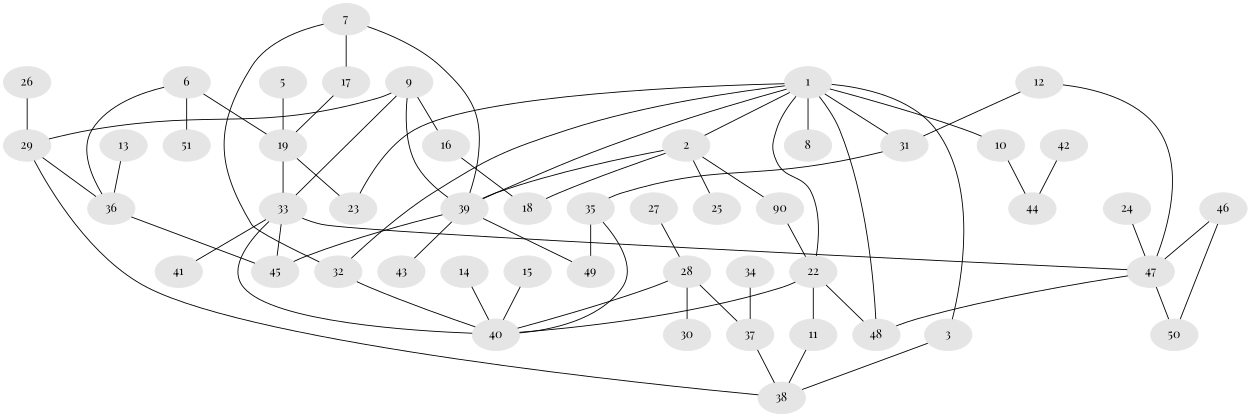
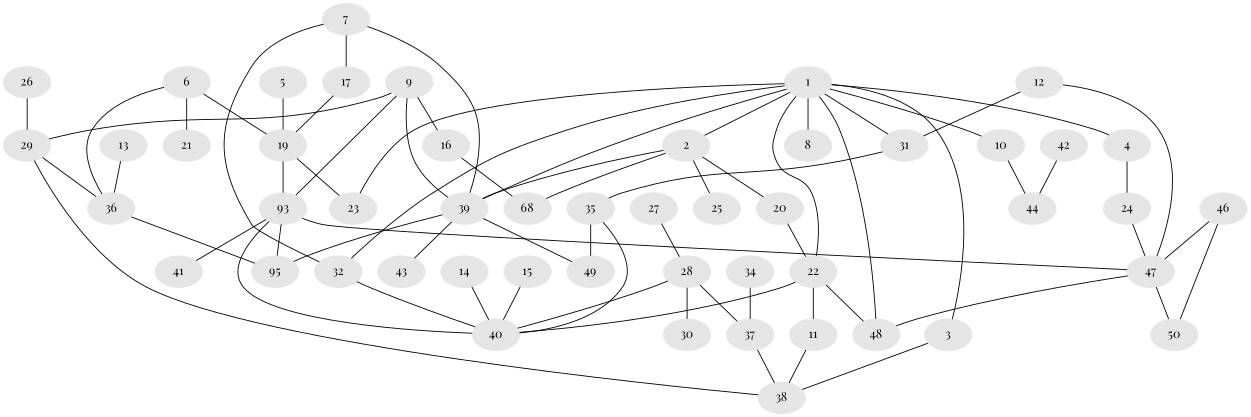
node "51": label "51" -> "21"
node "4": added
node "33": label "33" -> "93"
node "18": label "18" -> "68"
node "90": label "90" -> "20"
node "45": label "45" -> "95"
